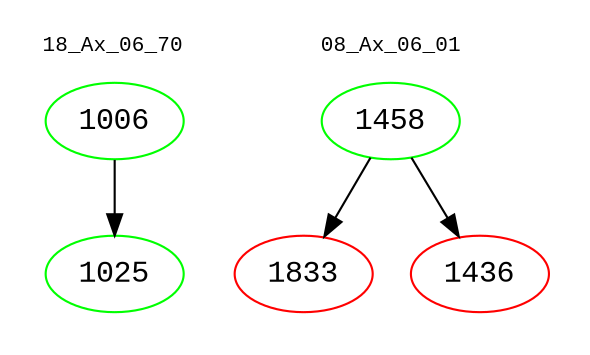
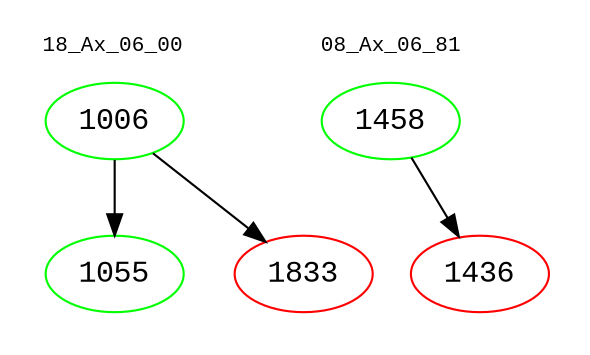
cluster "18_Ax_06_70": label "18_Ax_06_70" -> "18_Ax_06_00"
cluster "08_Ax_06_01": label "08_Ax_06_01" -> "08_Ax_06_81"
edge "1458" -> "1833": now "1006" -> "1833"
node "1025": label "1025" -> "1055"
